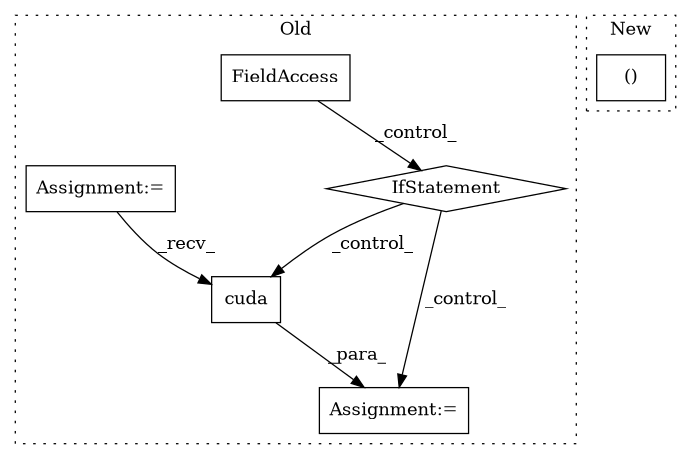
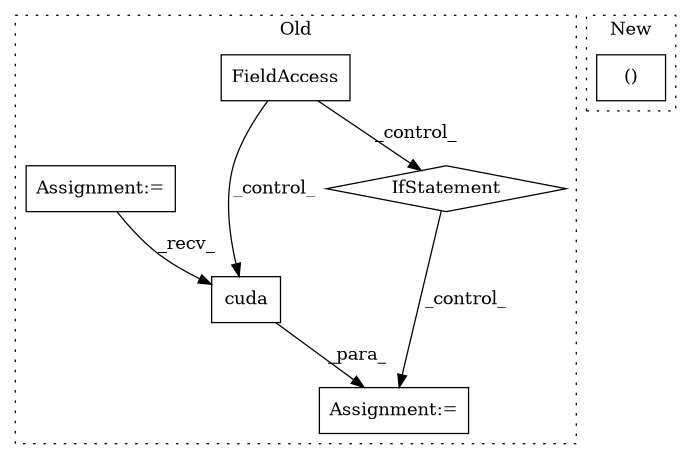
edge "IfStatement" -> "cuda": now "FieldAccess" -> "cuda"
